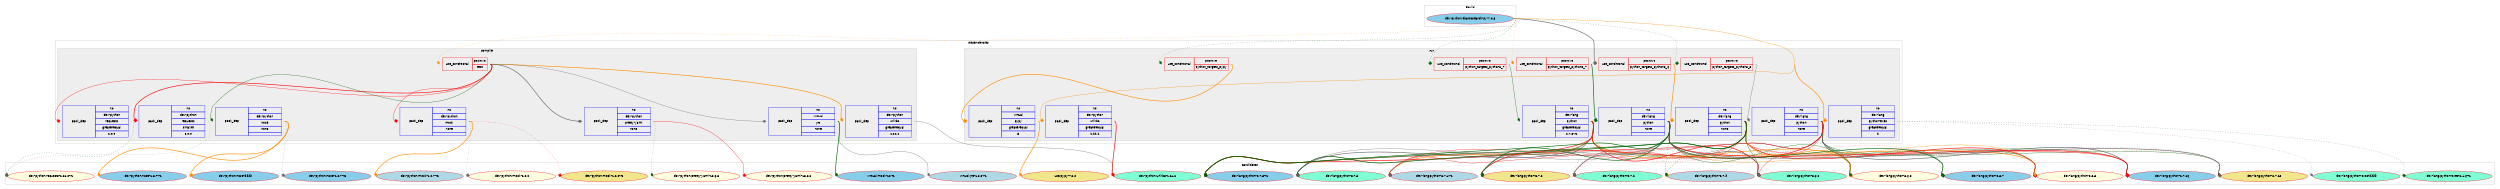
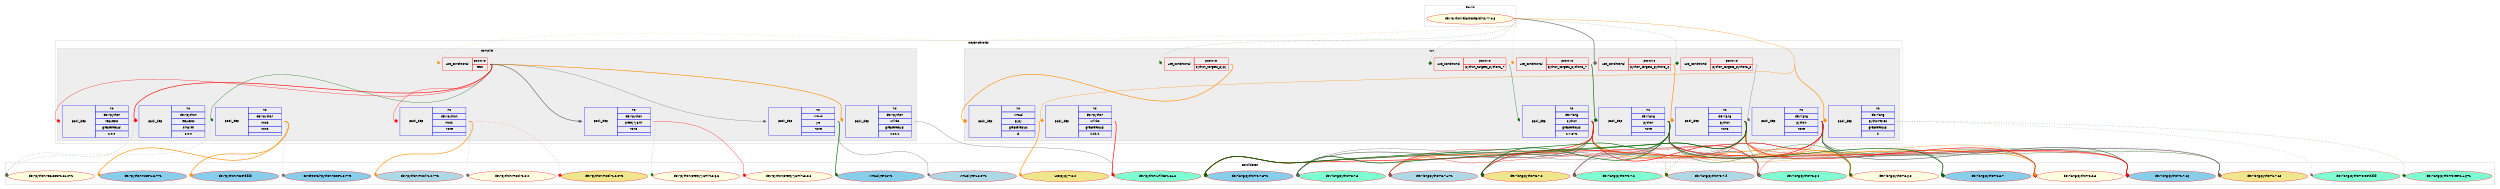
node "dev-python/elasticsearch-py-7.0.5": fillcolor skyblue -> lightyellow
node "dev-python/nose-1.3.7-r3": label "dev-python/nose-1.3.7-r3" -> "conditional-python/nose-1.3.7-r3"
node "virtual/mock-11-r1": label "virtual/mock-11-r1" -> "virtual/jre-11-r1"
